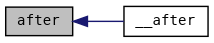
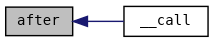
node "__after": label "__after" -> "__call"
